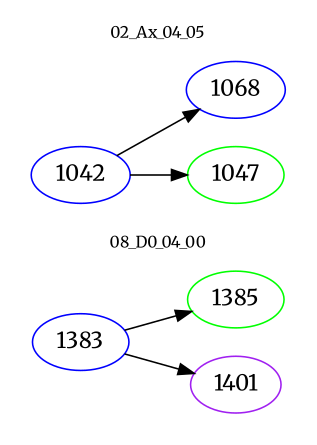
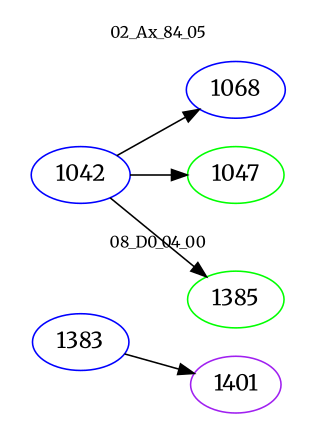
cluster "02_Ax_04_05": label "02_Ax_04_05" -> "02_Ax_84_05"
edge "1383" -> "1385": now "1042" -> "1385"
